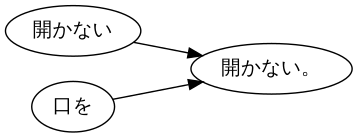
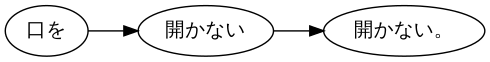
edge "口を" -> "開かない。": now "口を" -> "開かない"
